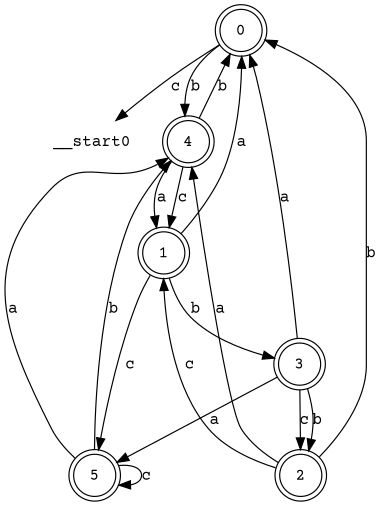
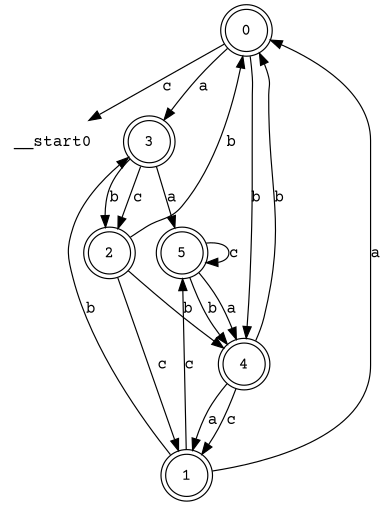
edge "3" -> "0": reversed
edge "2" -> "4": label "a" -> "b"
